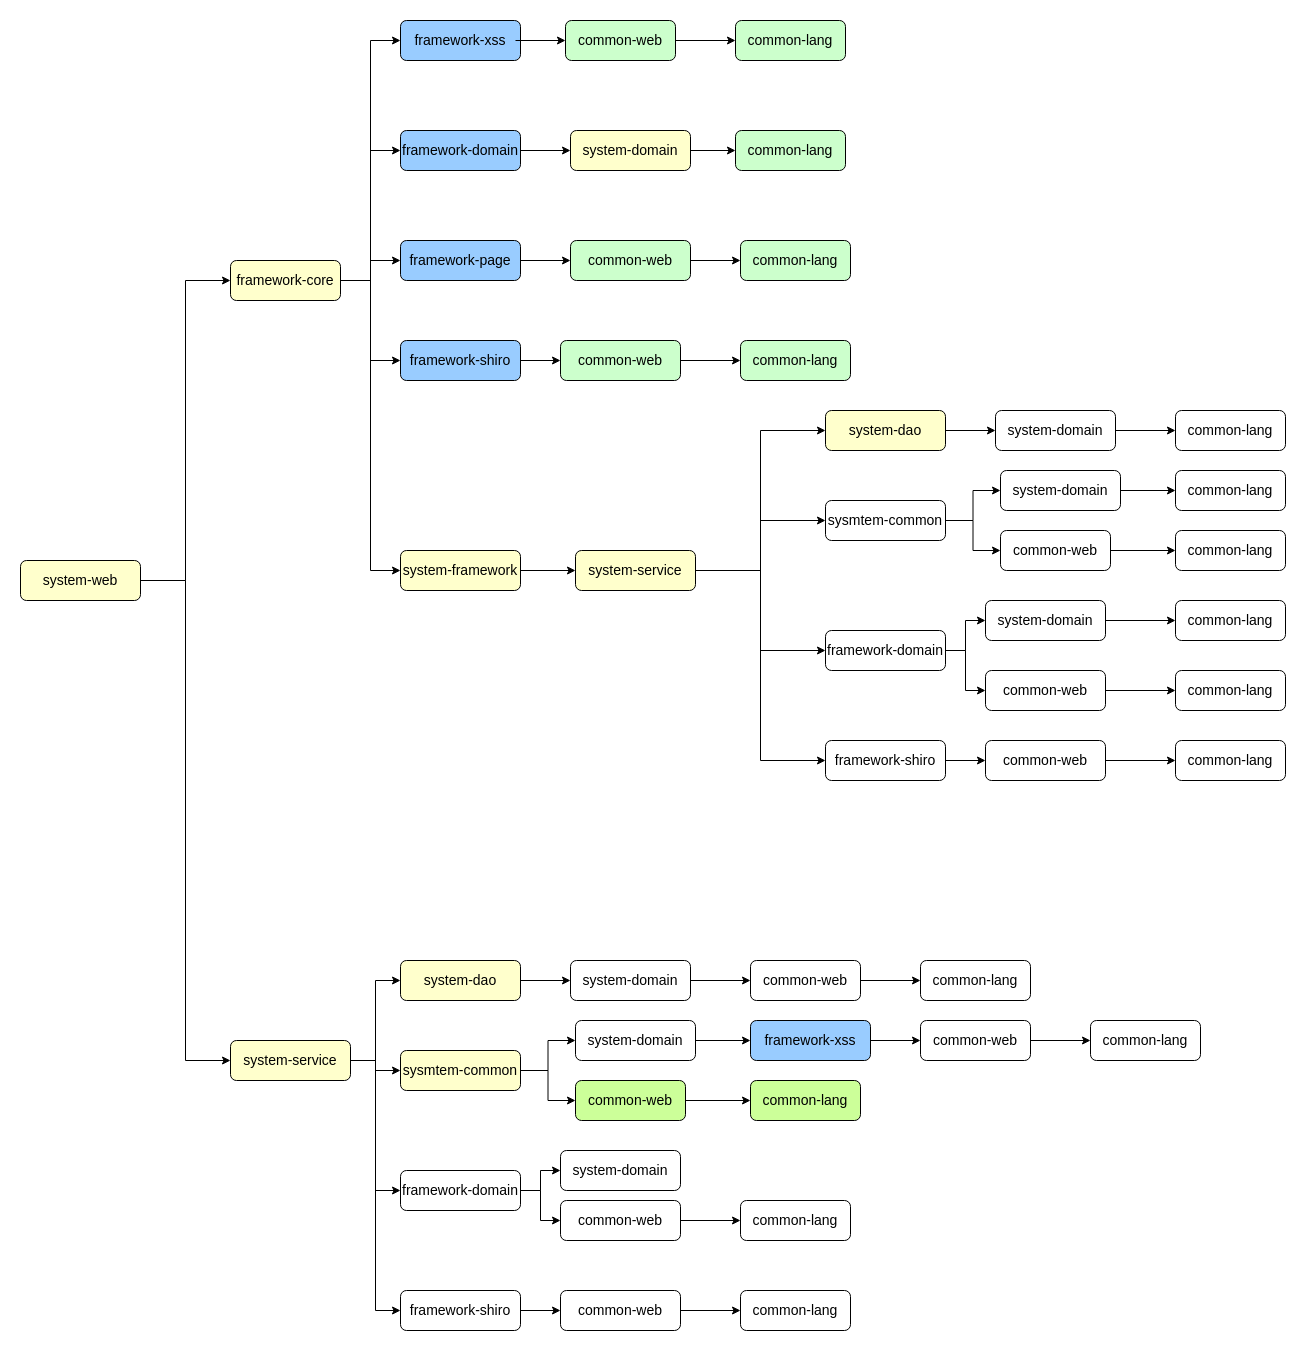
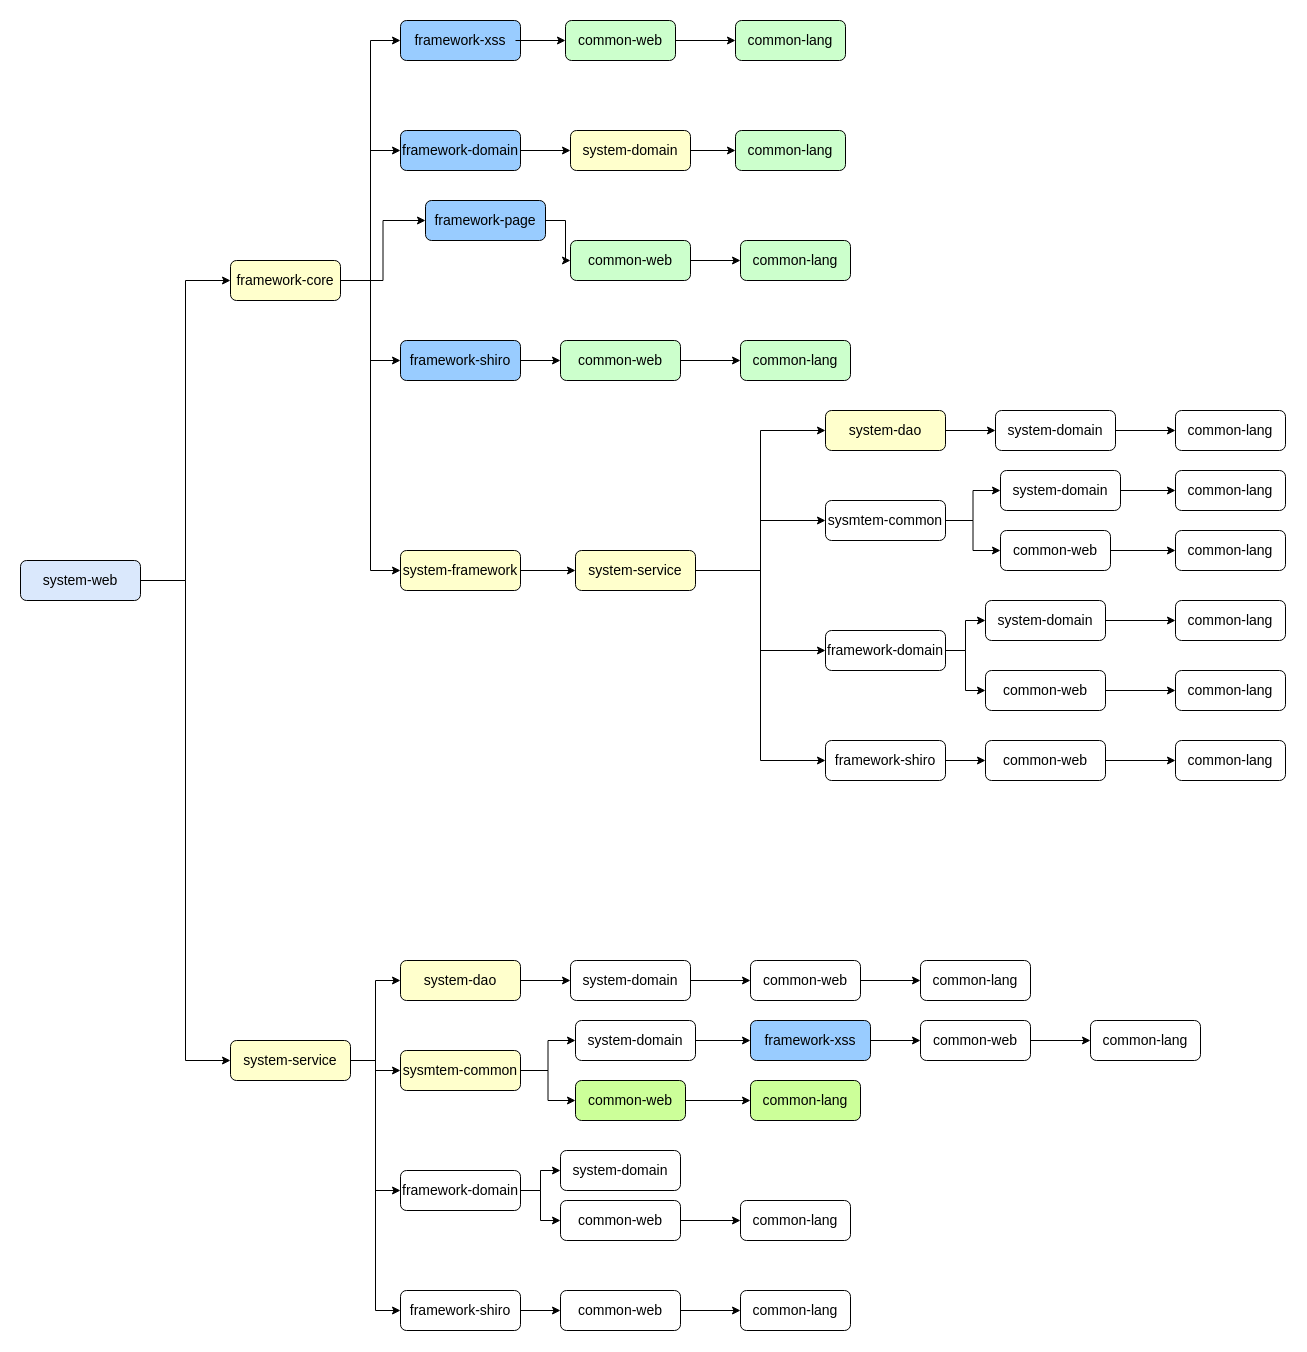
node "framework-page": moved (461, 261) -> (486, 221)
node "system-web": fillcolor #ffffcc -> #dae8fc
